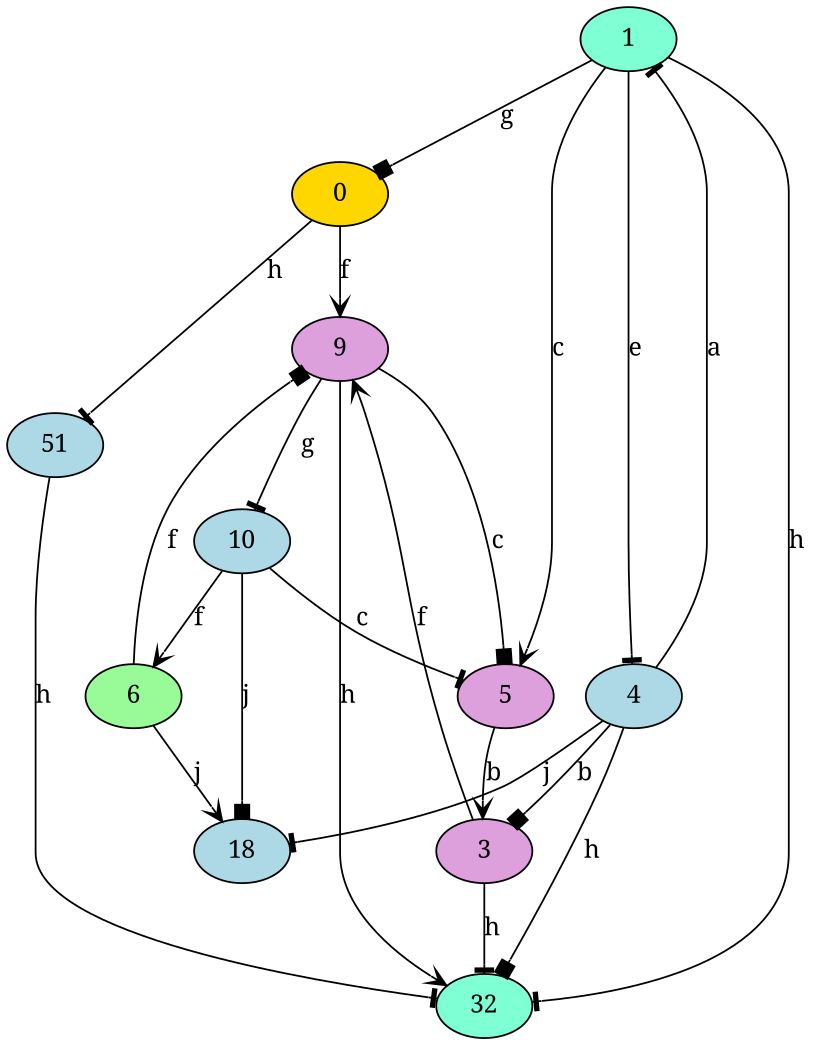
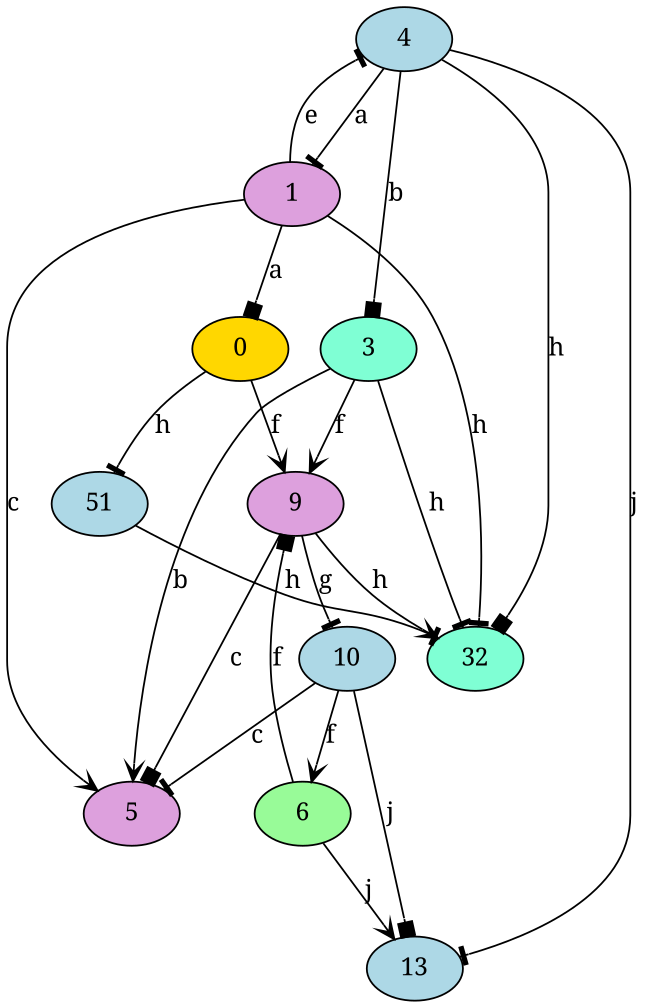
node "1": fillcolor aquamarine -> plum
edge "1" -> "0": label "g" -> "a"
edge "5" -> "3": reversed
node "18": label "18" -> "13"
node "3": fillcolor plum -> aquamarine
